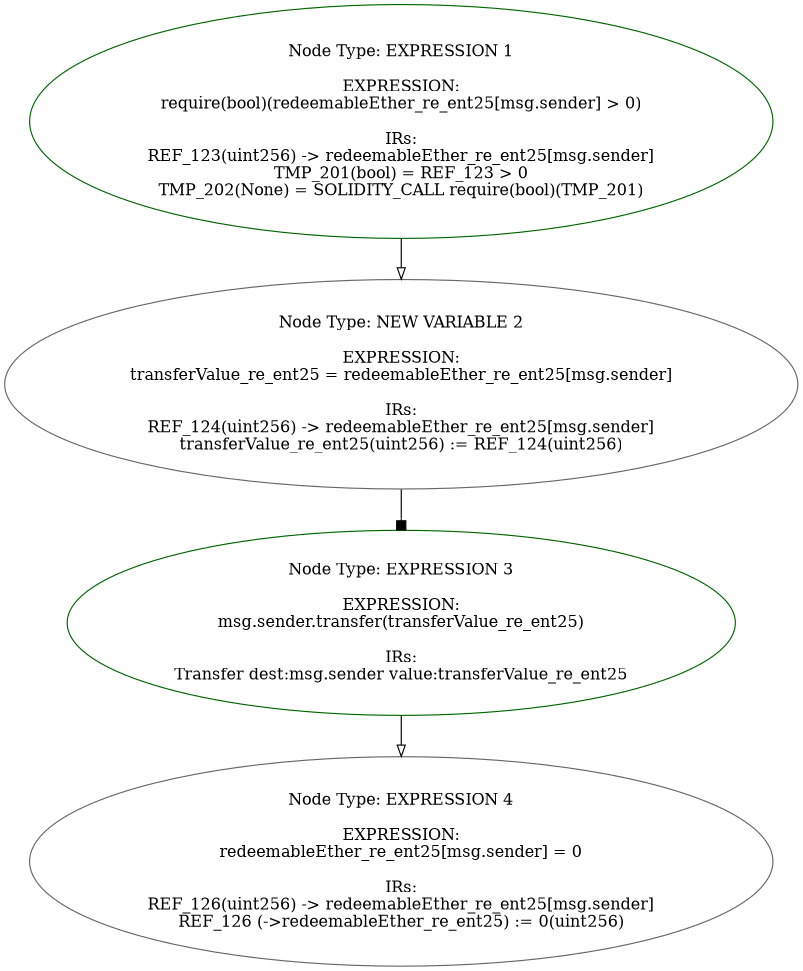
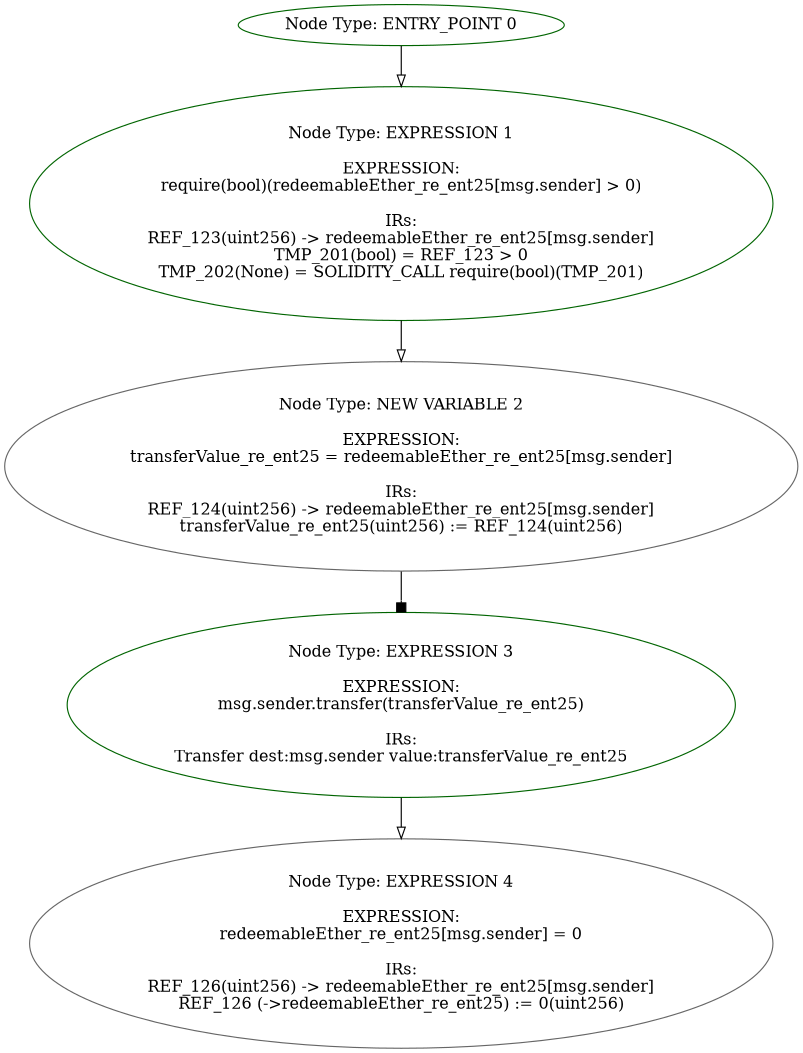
node "Node Type: ENTRY_POINT 0": added
